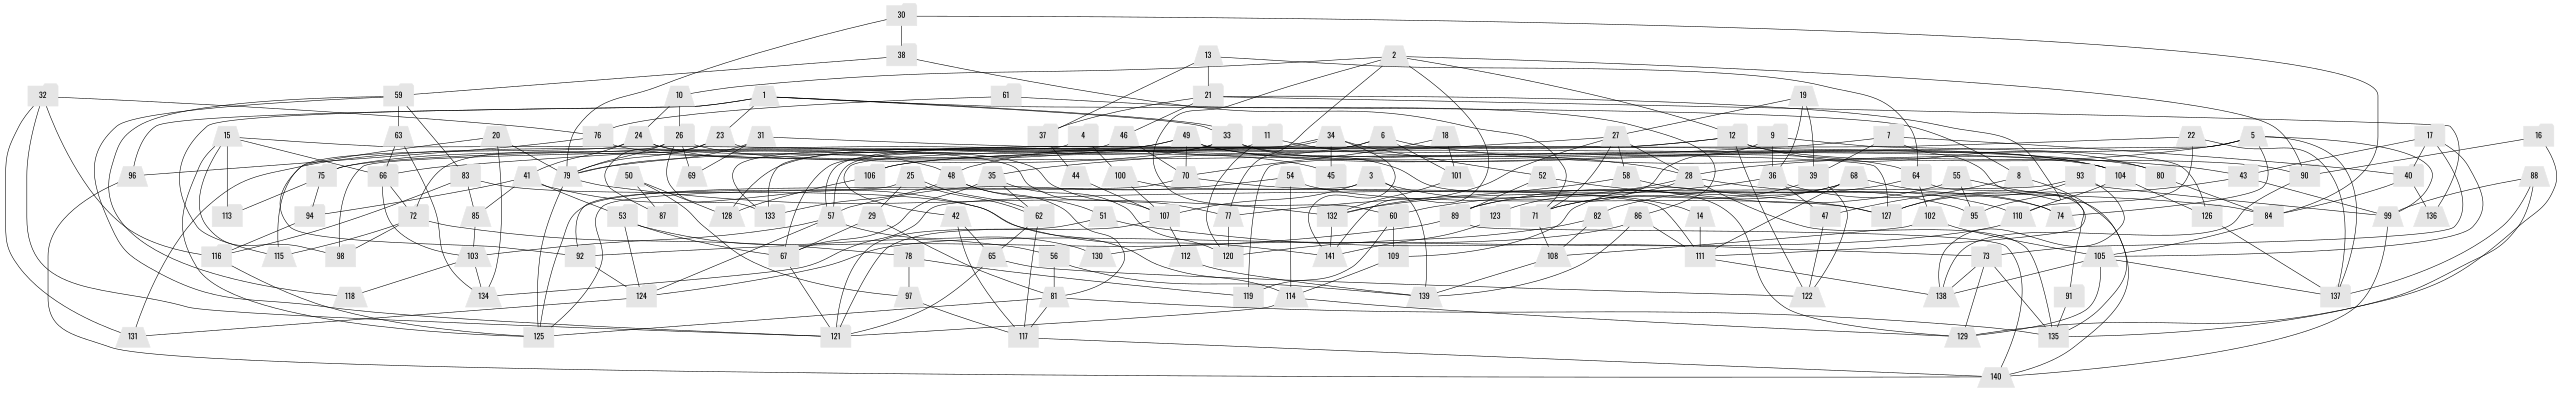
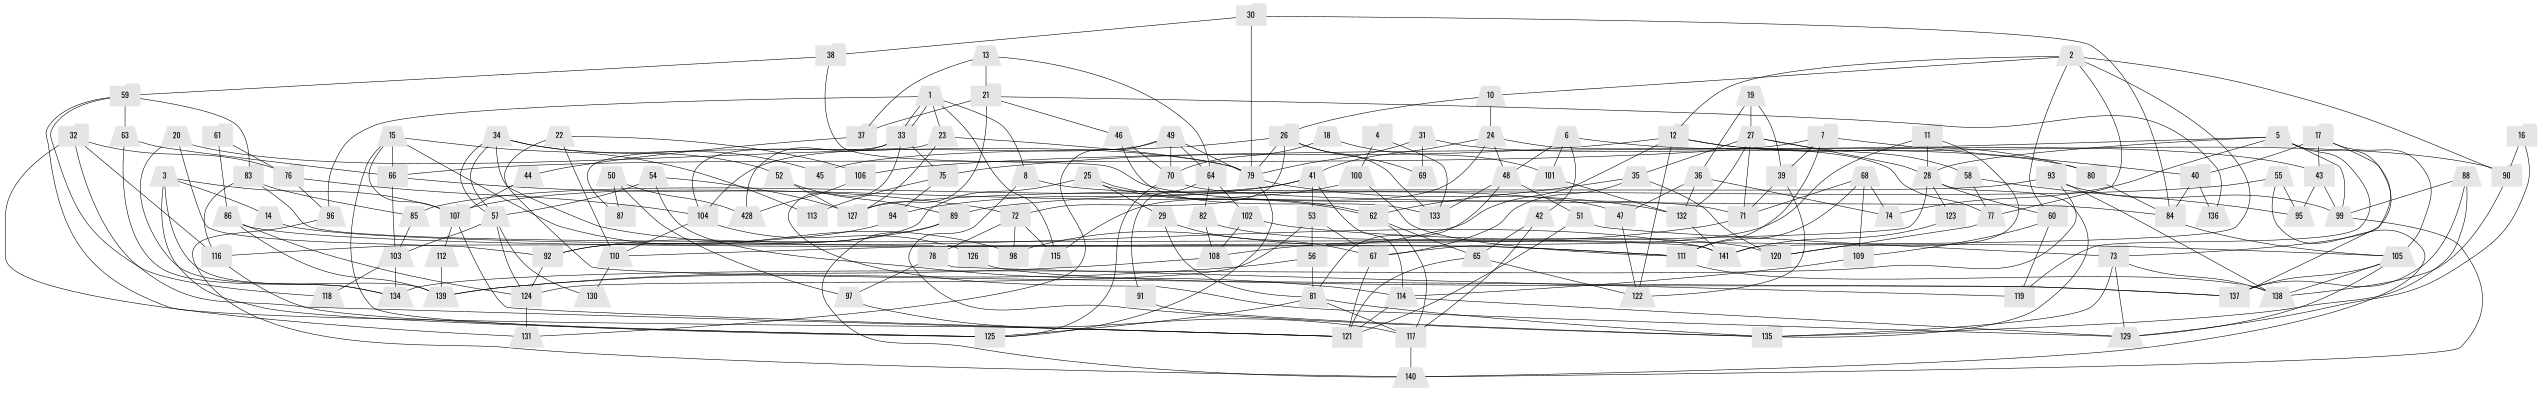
node "9": removed
node "128": label "128" -> "428"
